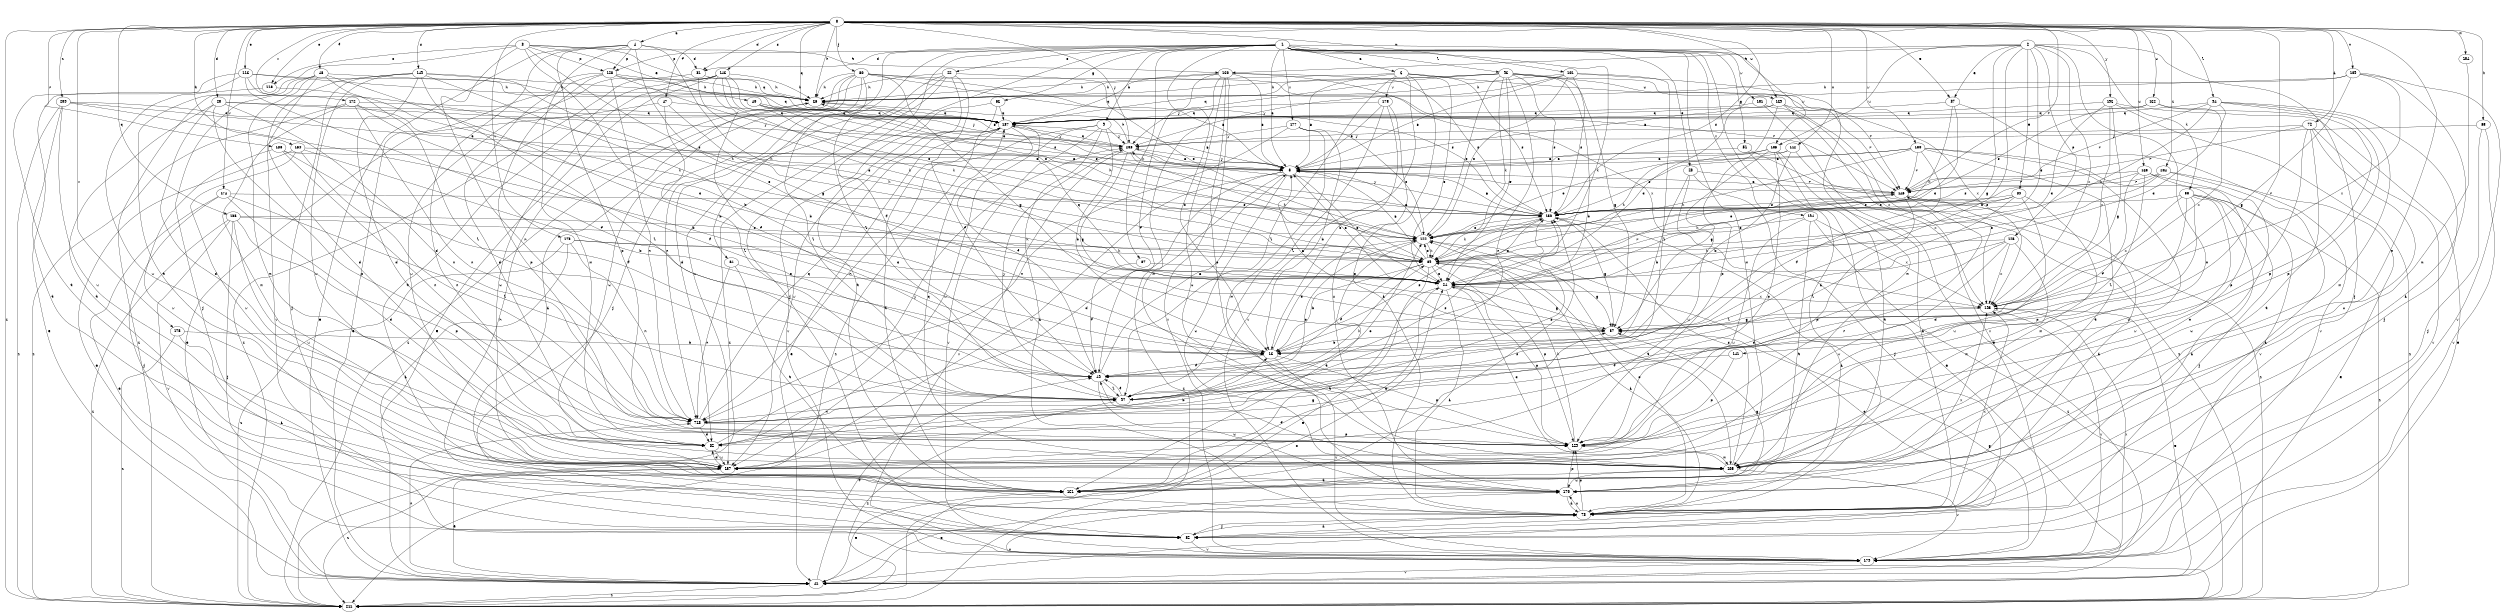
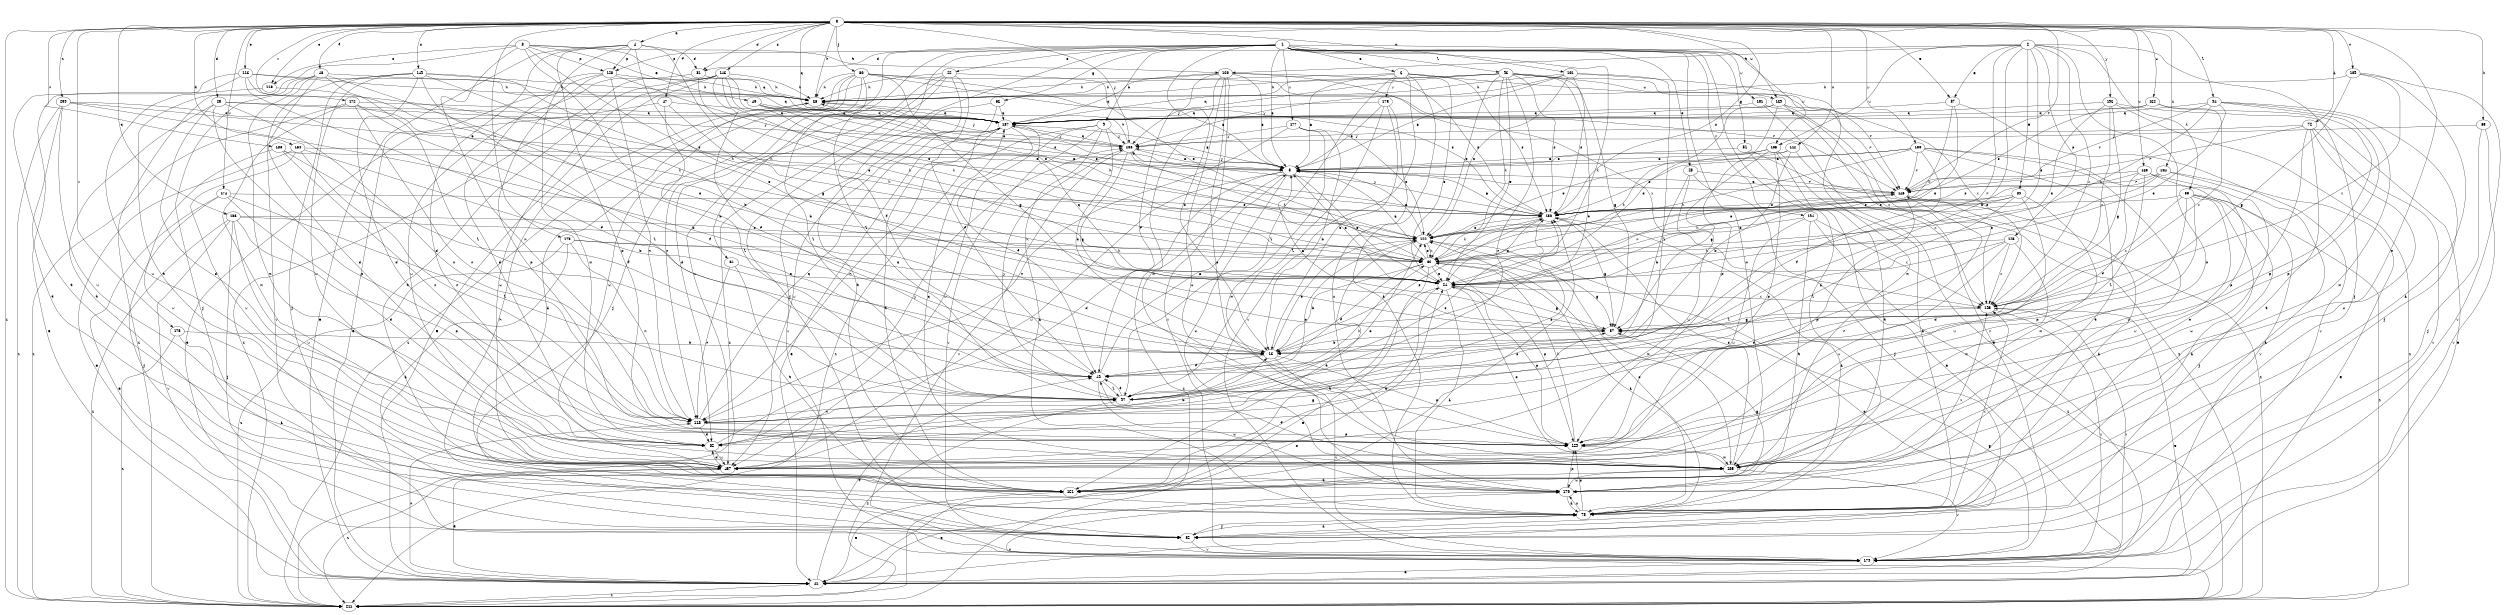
node "104": removed
edge "109" -> "8": removed, label "a"
edge "128" -> "8": removed, label "a"
edge "2" -> "57": label "g" -> "r"
node "87": removed
node "89": label "89" -> "86"
edge "122" -> "105": label "t" -> "m"
node "141": removed
node "713": label "713" -> "113"
node "187": label "187" -> "487"
edge "179" -> "41": label "v" -> "e"
